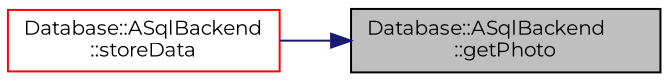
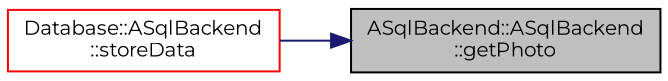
node "Database::ASqlBackend ::getPhoto": label "Database::ASqlBackend ::getPhoto" -> "ASqlBackend::ASqlBackend ::getPhoto"
